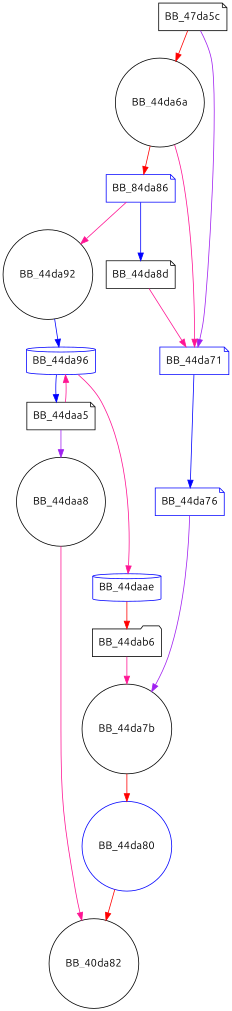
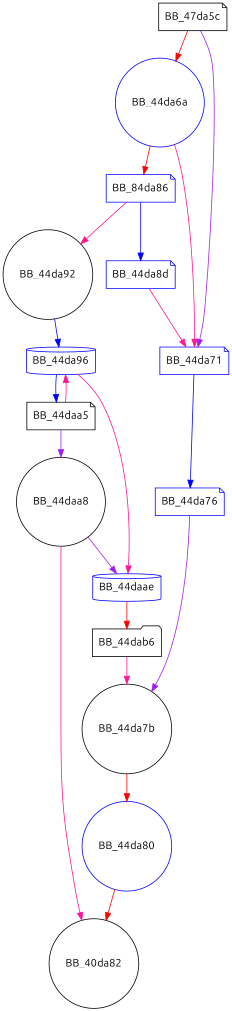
node "BB_44da6a": color black -> blue
node "BB_44da8d": color black -> blue
edge "BB_44daa8" -> "BB_44daae": added
